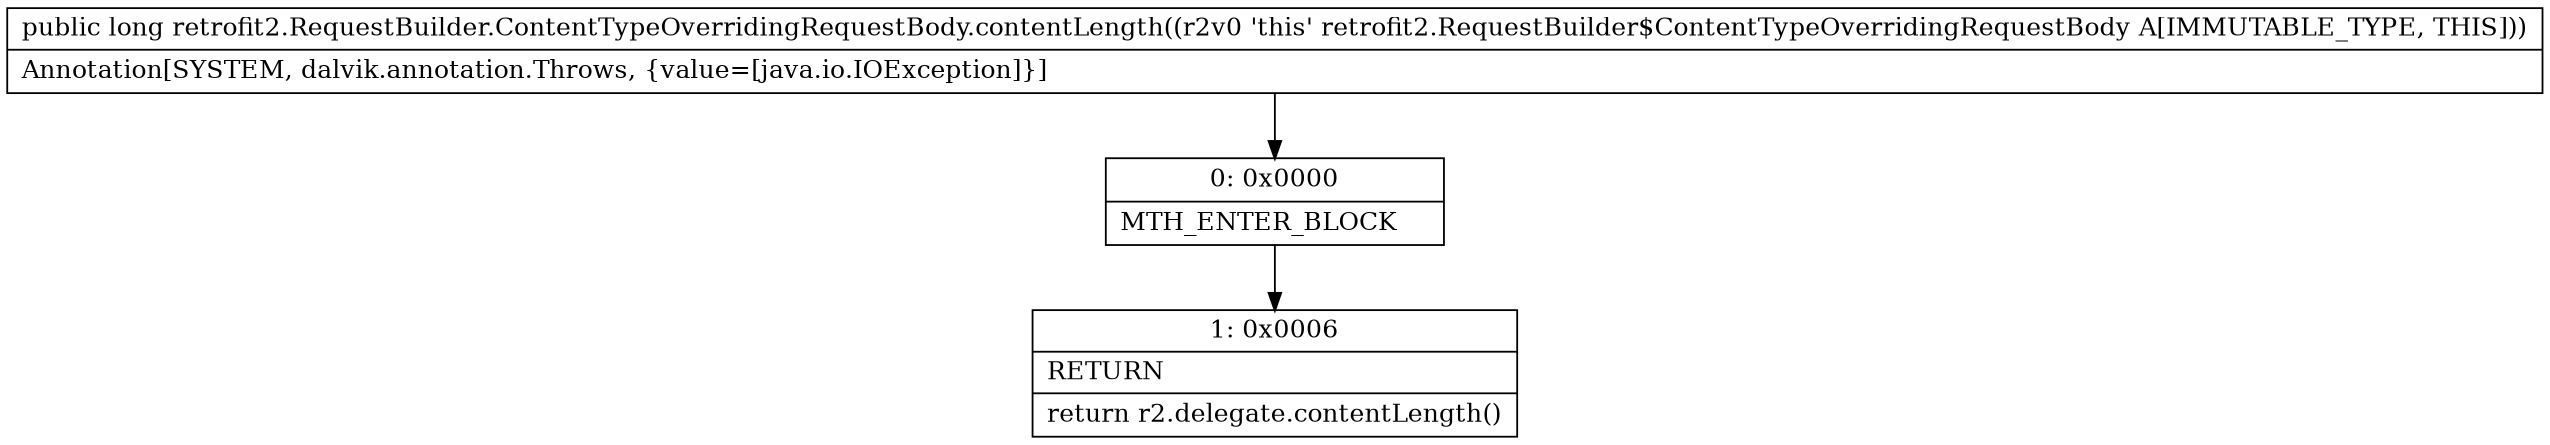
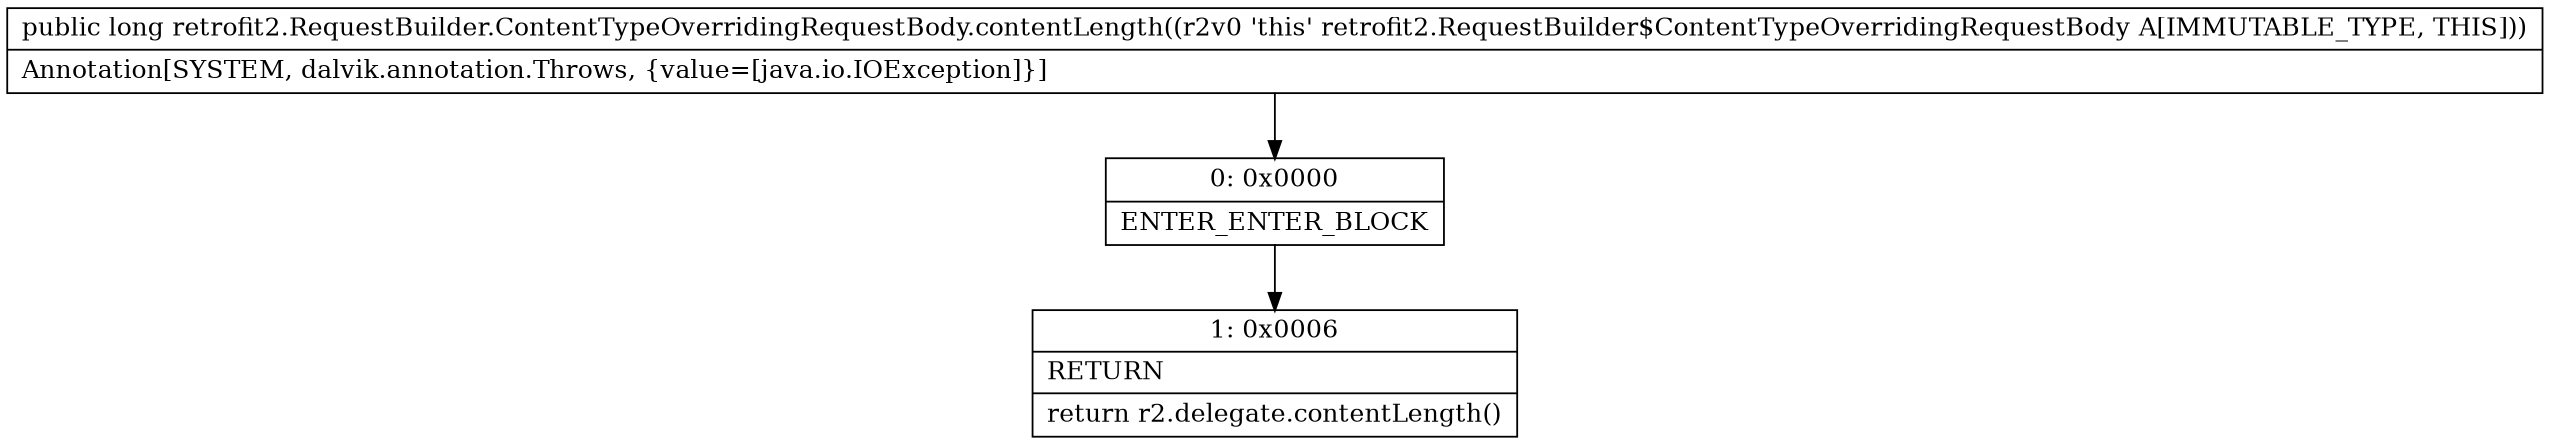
node "0: 0x0000": text "MTH_ENTER_BLOCK" -> "ENTER_ENTER_BLOCK"
